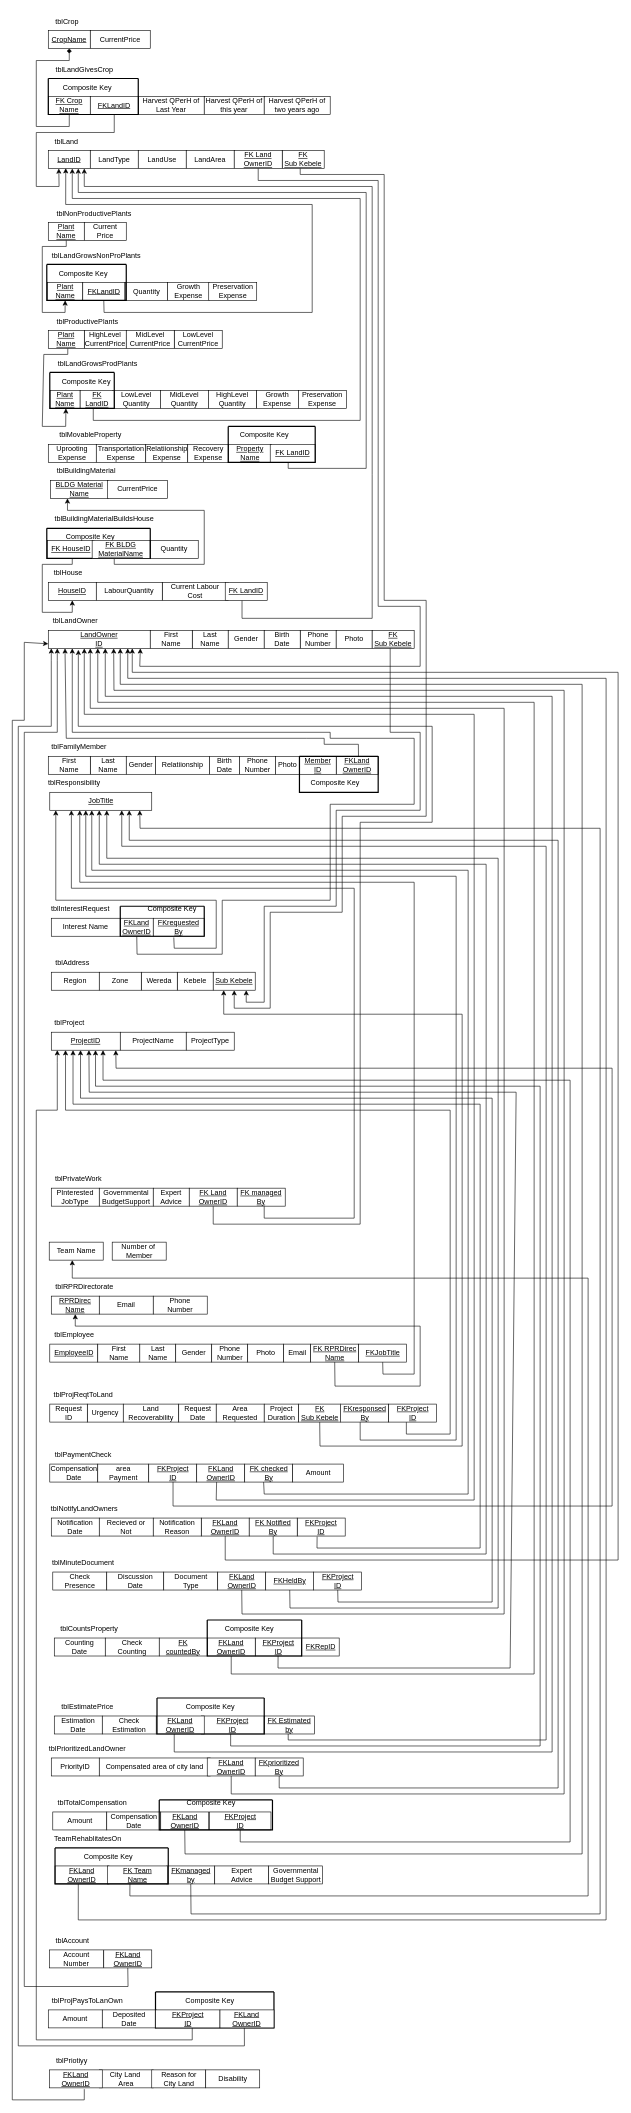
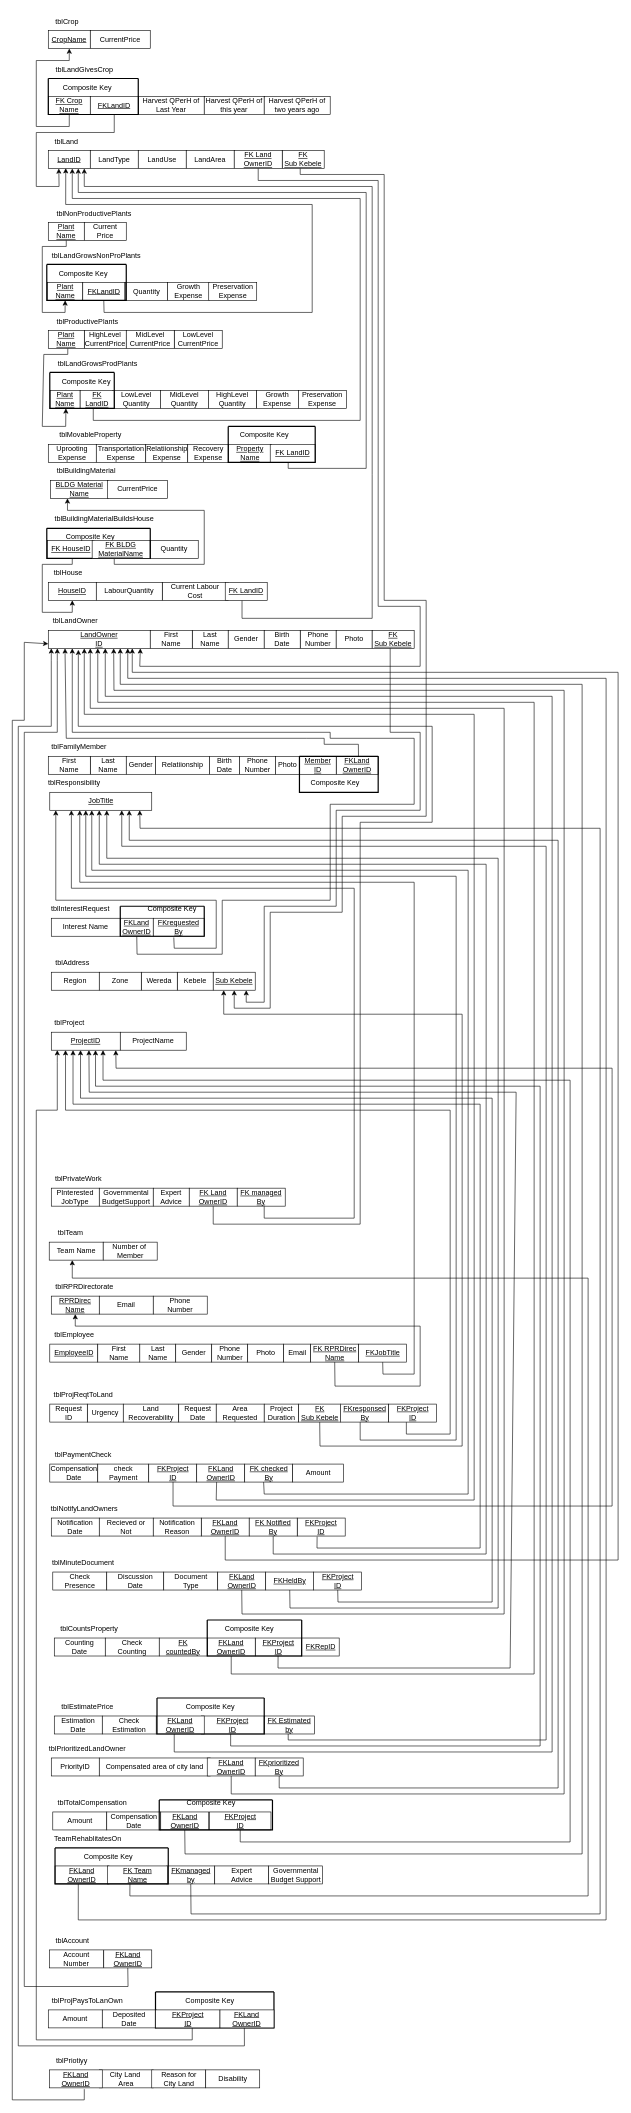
edge "FK Crop Name" -> "CropName": arrowhead diamond -> classic
node "ProjectType": removed
node "tblTeam": added
node "Number of Member": moved (139, 1251) -> (130, 1251)
node "area Payment": label "area Payment" -> "check Payment"
